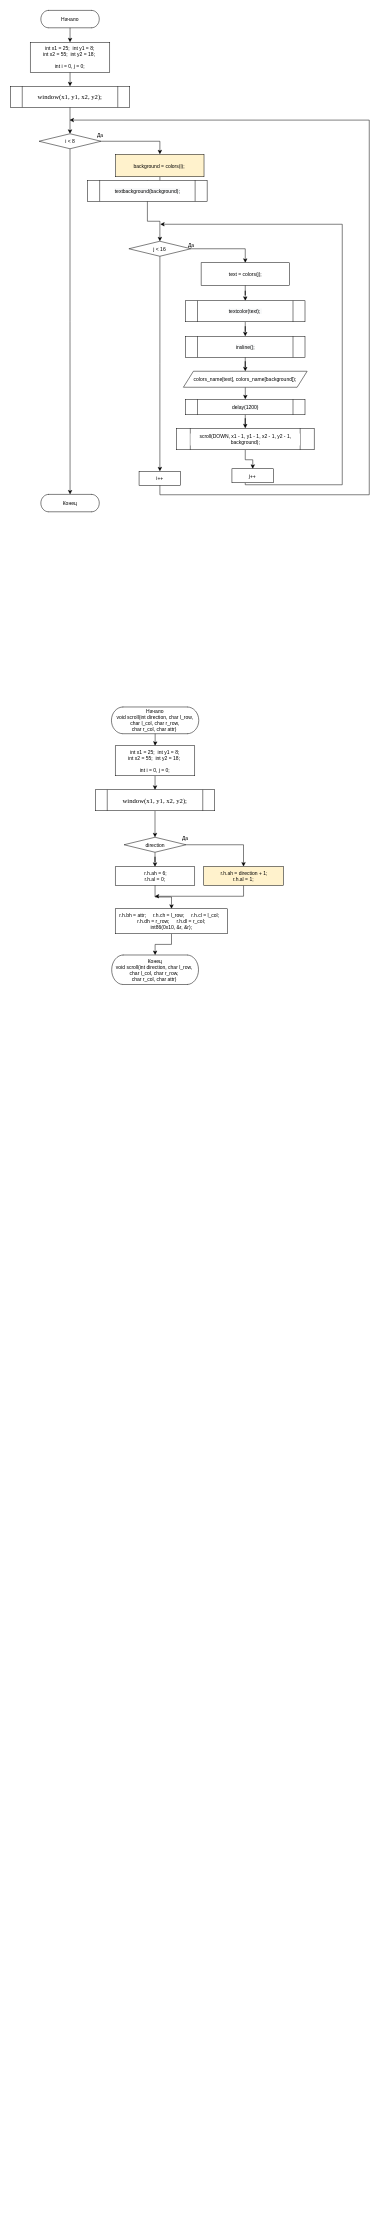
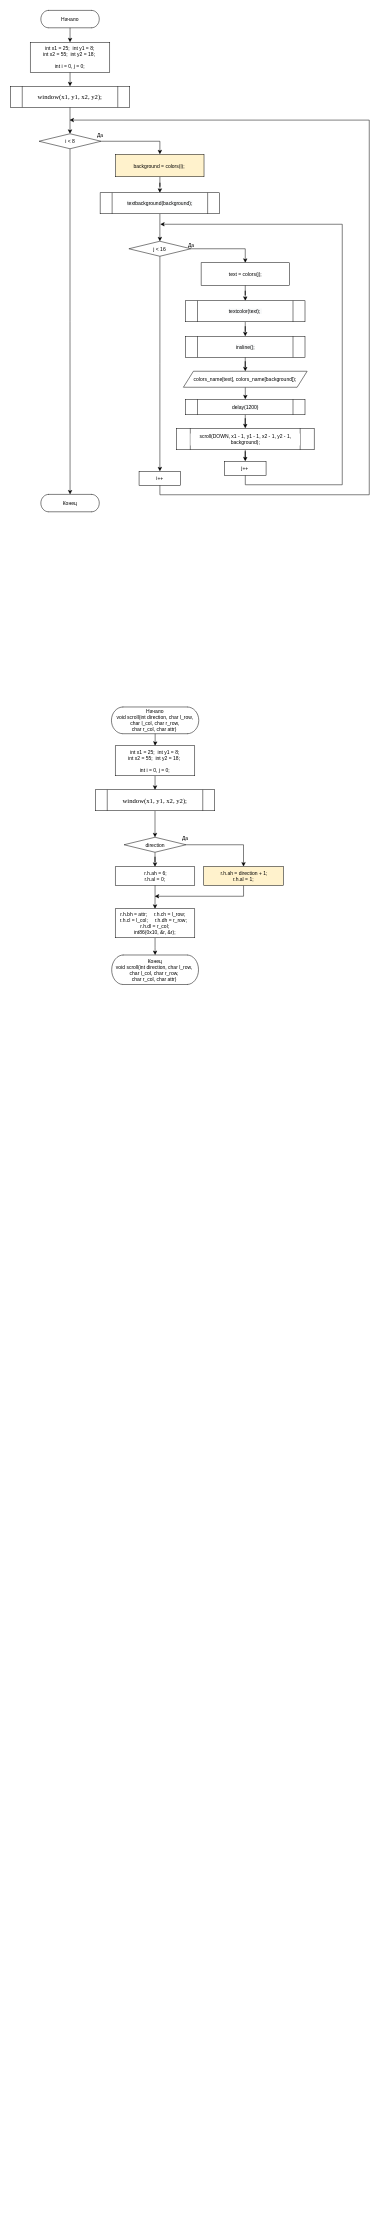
node "textbackground(background);": moved (147, 191) -> (160, 203)
node "j++": moved (253, 476) -> (245, 468)
node "r.h.bh = attr; r.h.ch = l_row; r.h.cl = l_col; r.h.dh = r_row; r.h.dl = r_col; int86(0x10, &r, &r);": size 113x25 -> 80x29
